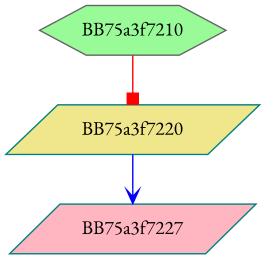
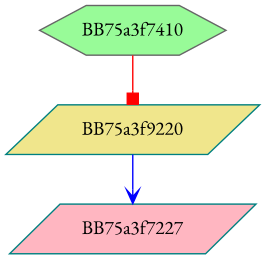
node "BB75a3f7210": label "BB75a3f7210" -> "BB75a3f7410"
node "BB75a3f7220": label "BB75a3f7220" -> "BB75a3f9220"
